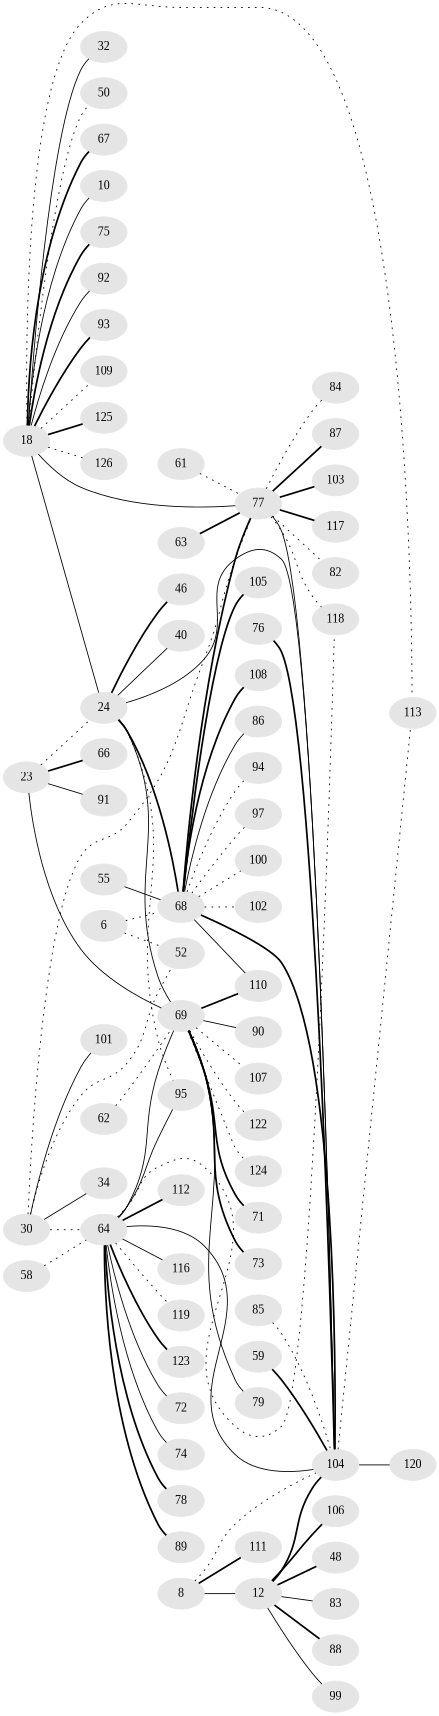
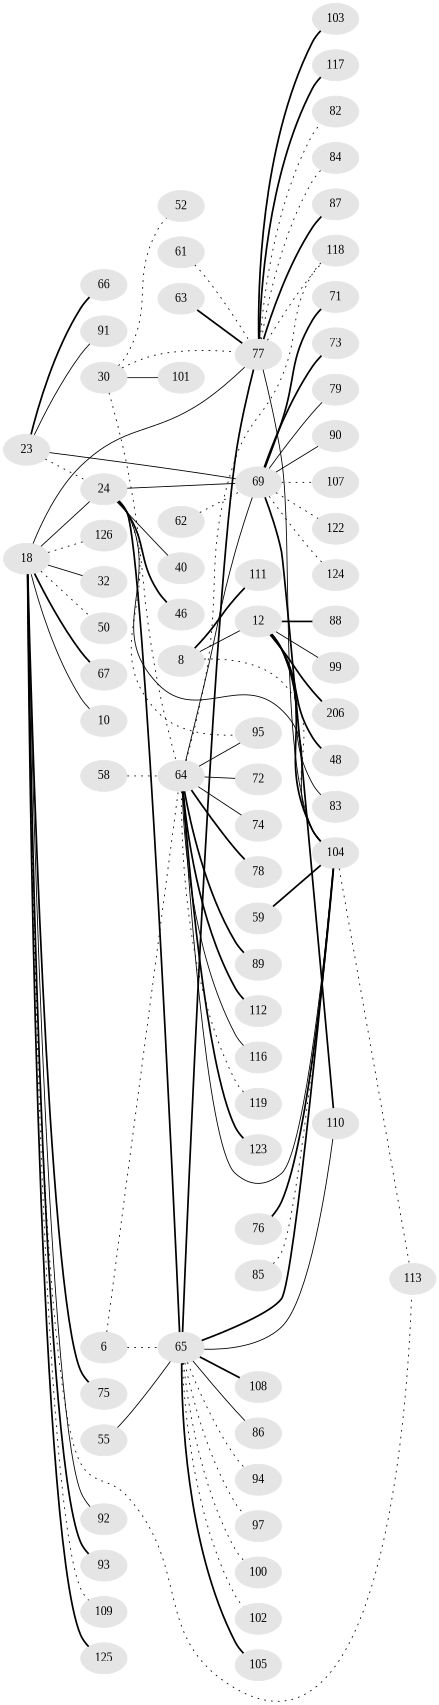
node "68": label "68" -> "65"
edge "6" -- "52": now "6" -- "64"
node "34": removed
node "120": removed
node "106": label "106" -> "206"
